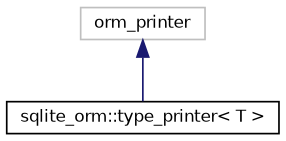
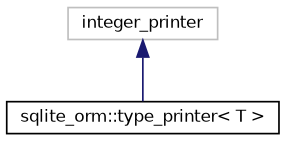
node "orm_printer": label "orm_printer" -> "integer_printer"
